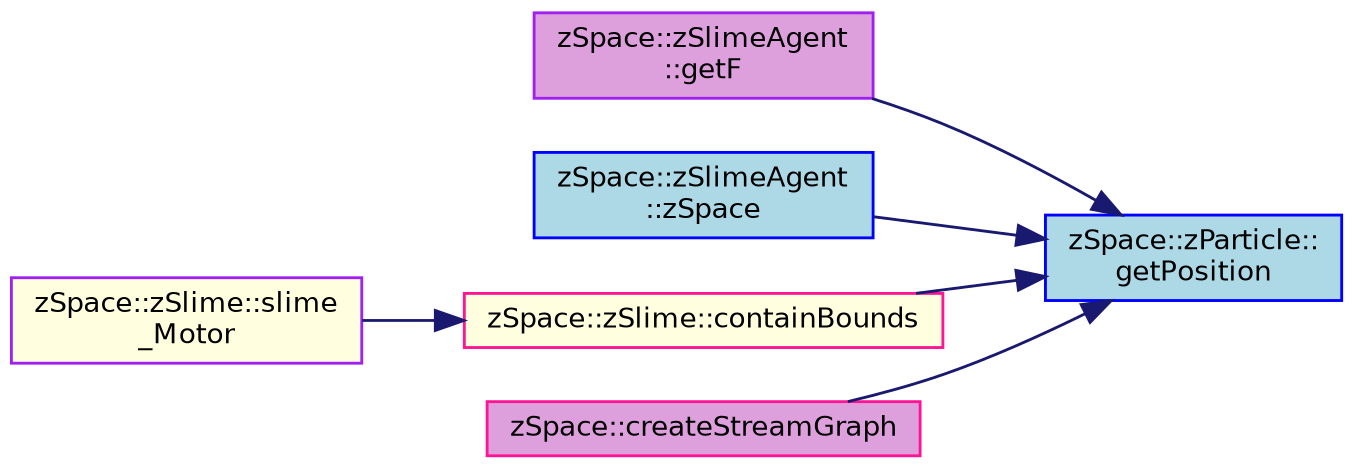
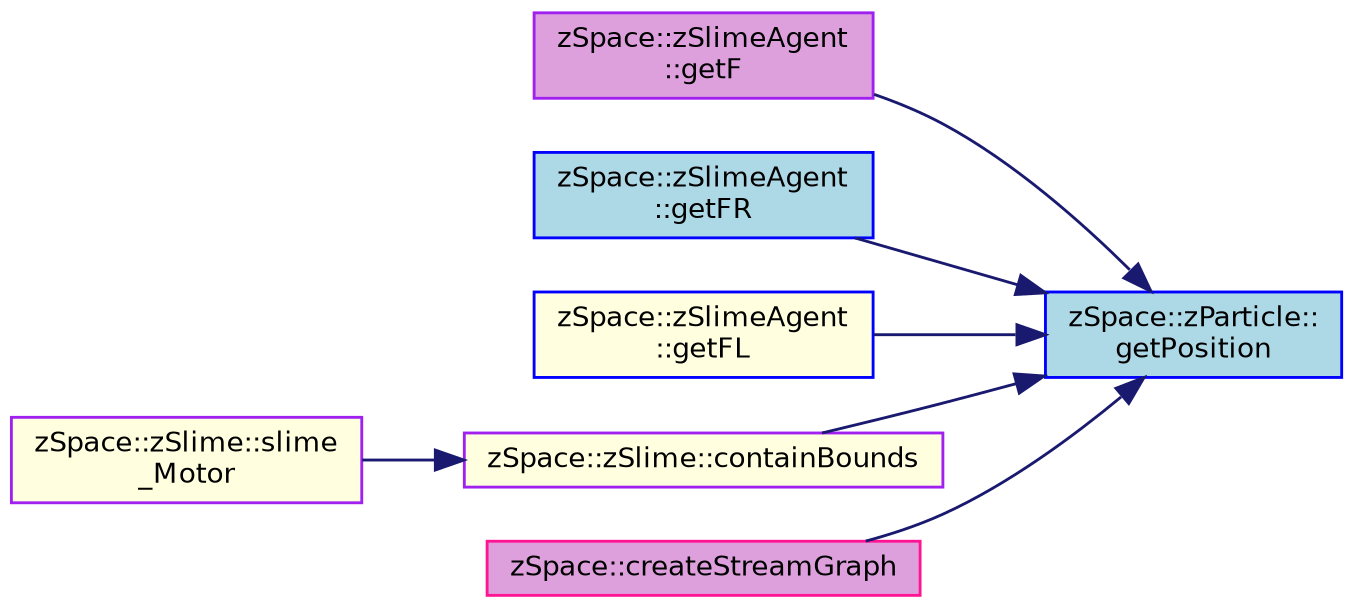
node "zSpace::zSlimeAgent ::zSpace": label "zSpace::zSlimeAgent ::zSpace" -> "zSpace::zSlimeAgent ::getFR"
node "zSpace::zSlime::containBounds": color deeppink -> purple
node "zSpace::zSlimeAgent ::getFL": added
